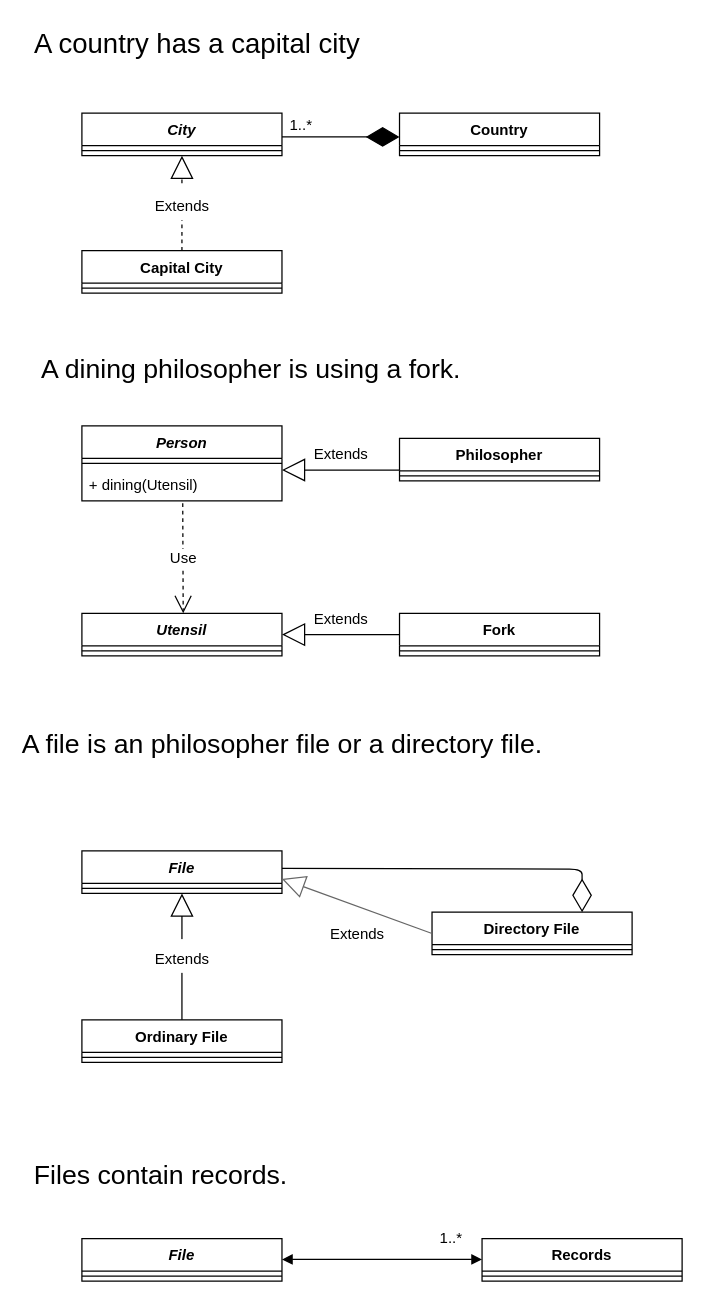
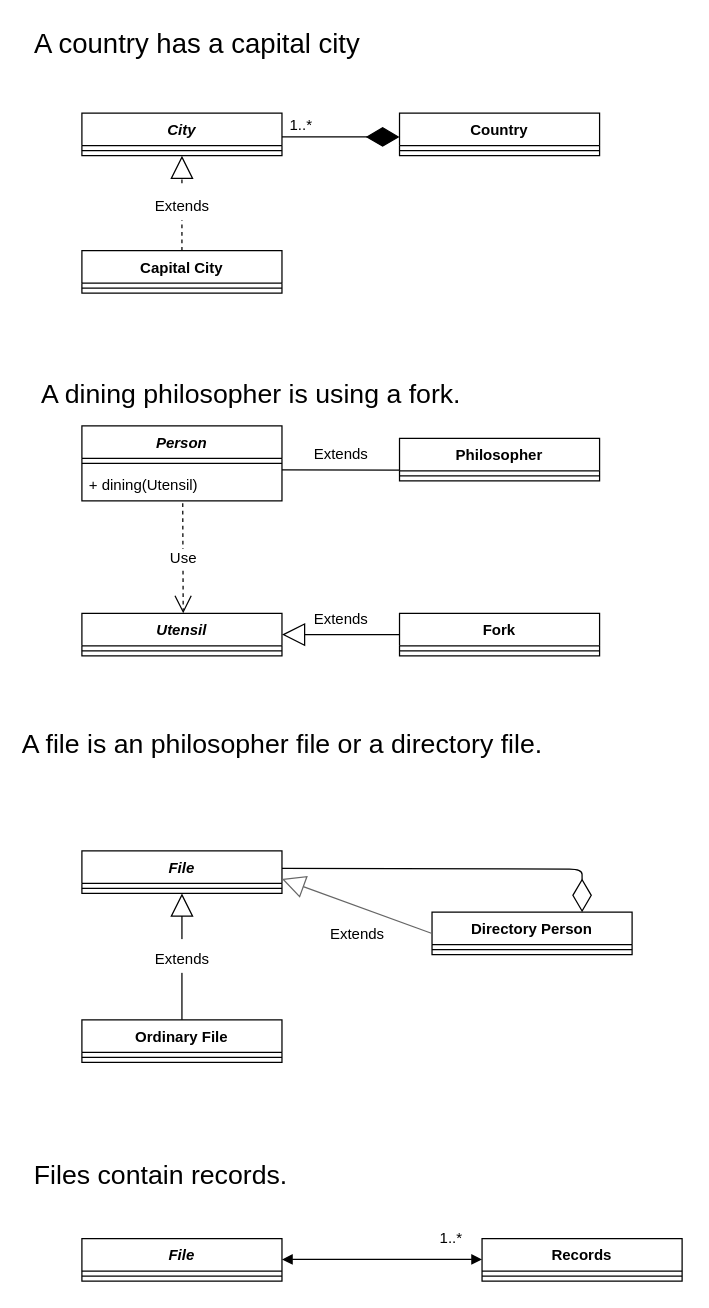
node "A dining philosopher is using a fork.": moved (251, 369) -> (251, 394)
edge "Philosopher" -> "+ dining(Utensil)": arrowhead block -> none
node "Directory File": label "Directory File" -> "Directory Person"
